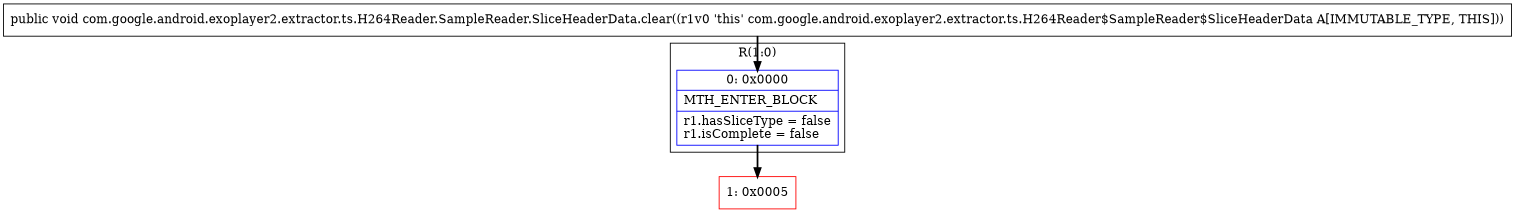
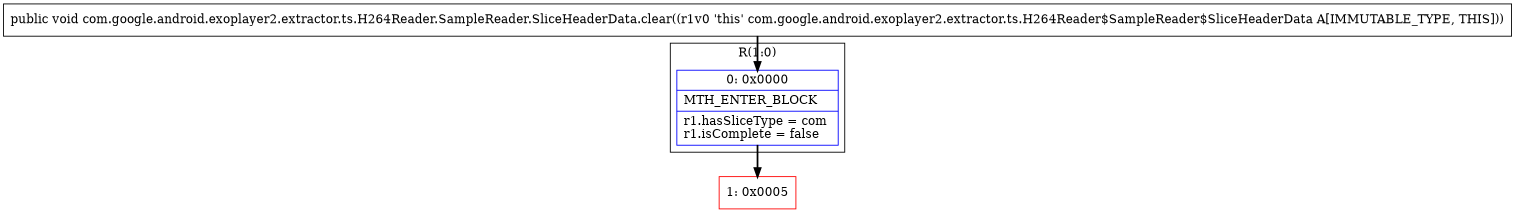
node "0: 0x0000": text "r1.hasSliceType = false" -> "r1.hasSliceType = com"
